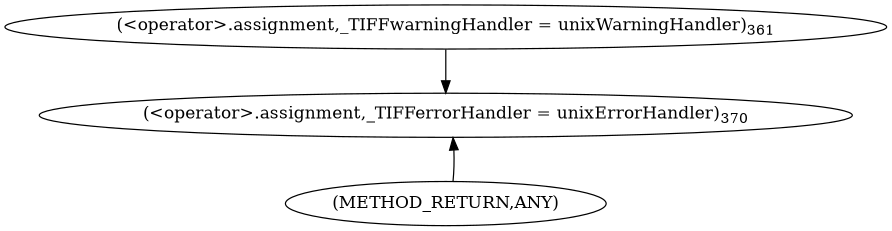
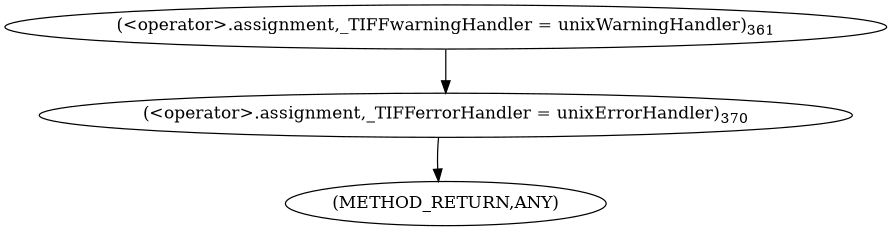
edge "(METHOD_RETURN,ANY)" -> "(<operator>.assignment,_TIFFerrorHandler = unixErrorHandler)": reversed
